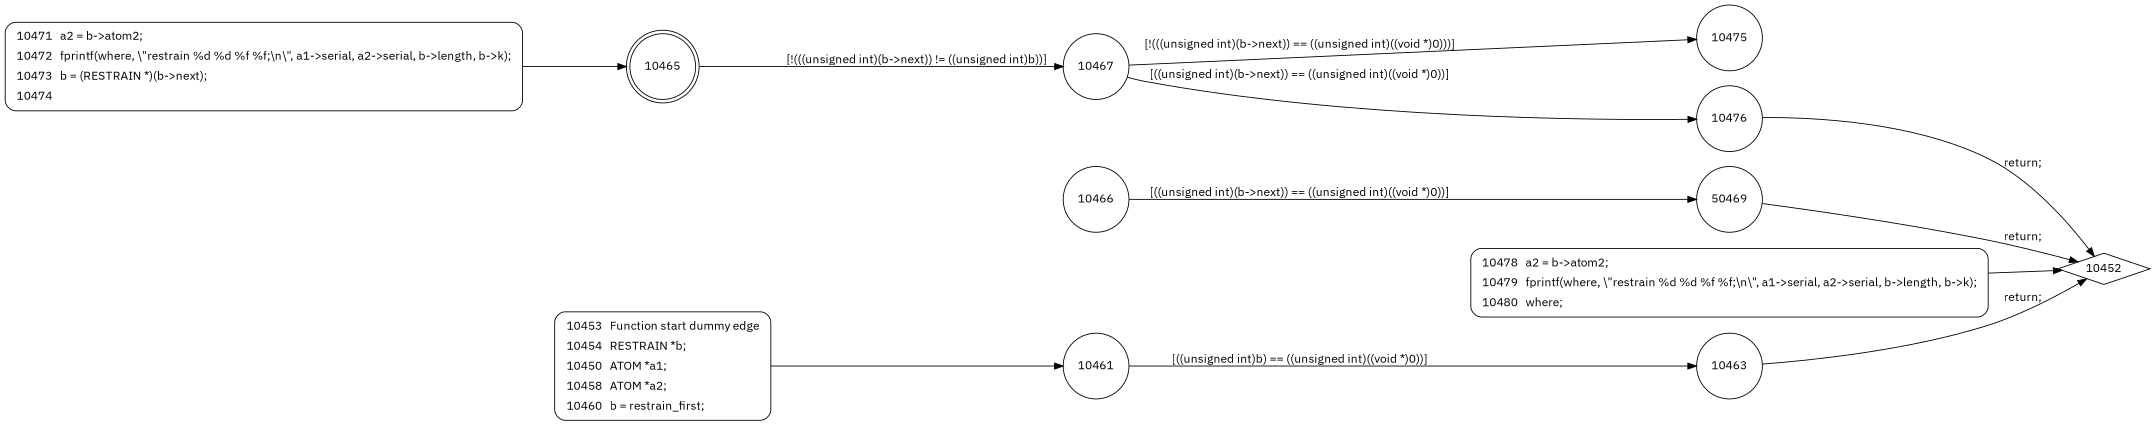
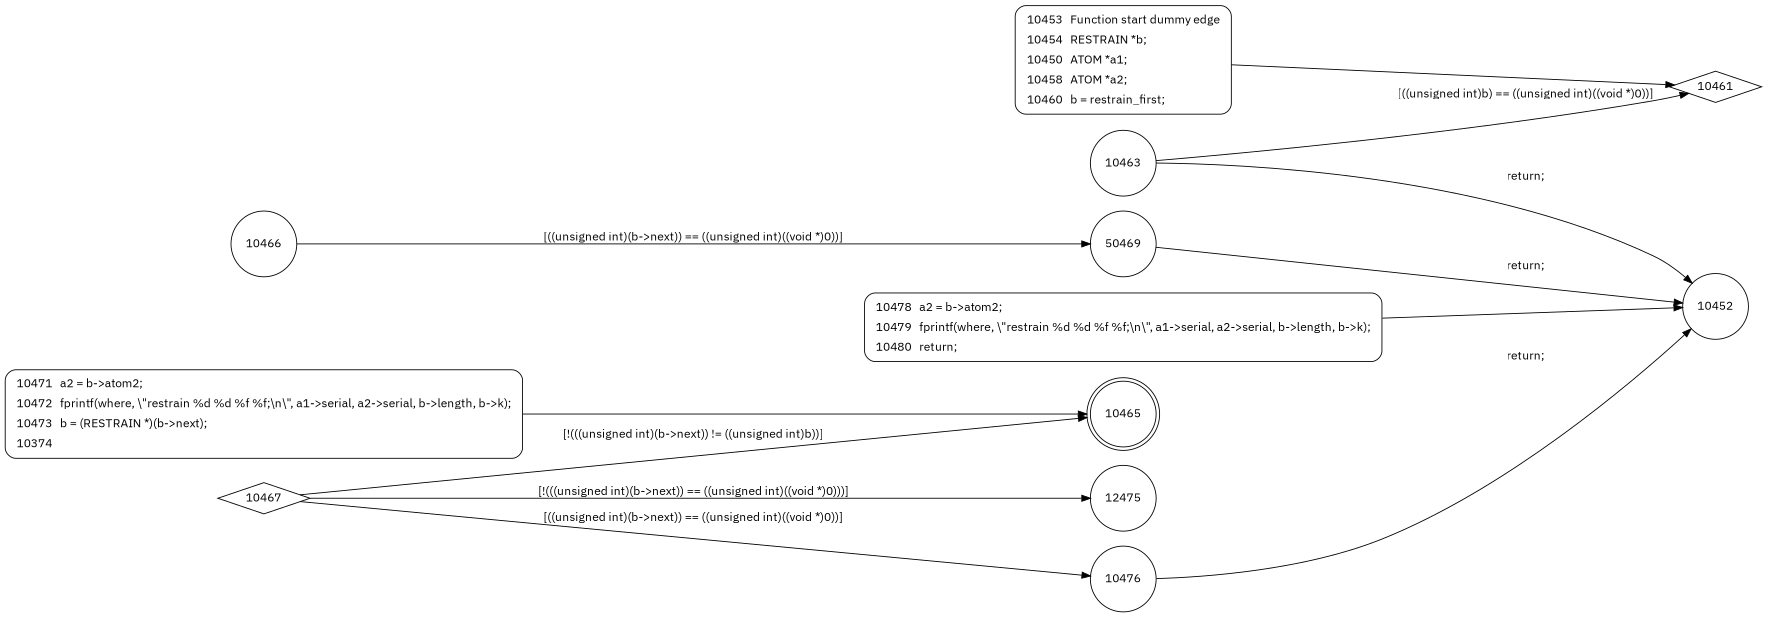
node "10475": label "10475" -> "12475"
edge "10465" -> "10467": reversed
node "10467": shape circle -> diamond
node "10471": text "10474" -> "10374"
node "10452": shape diamond -> circle
node "10478": text "where;" -> "return;"
node "10461": shape circle -> diamond
edge "10461" -> "10463": reversed
